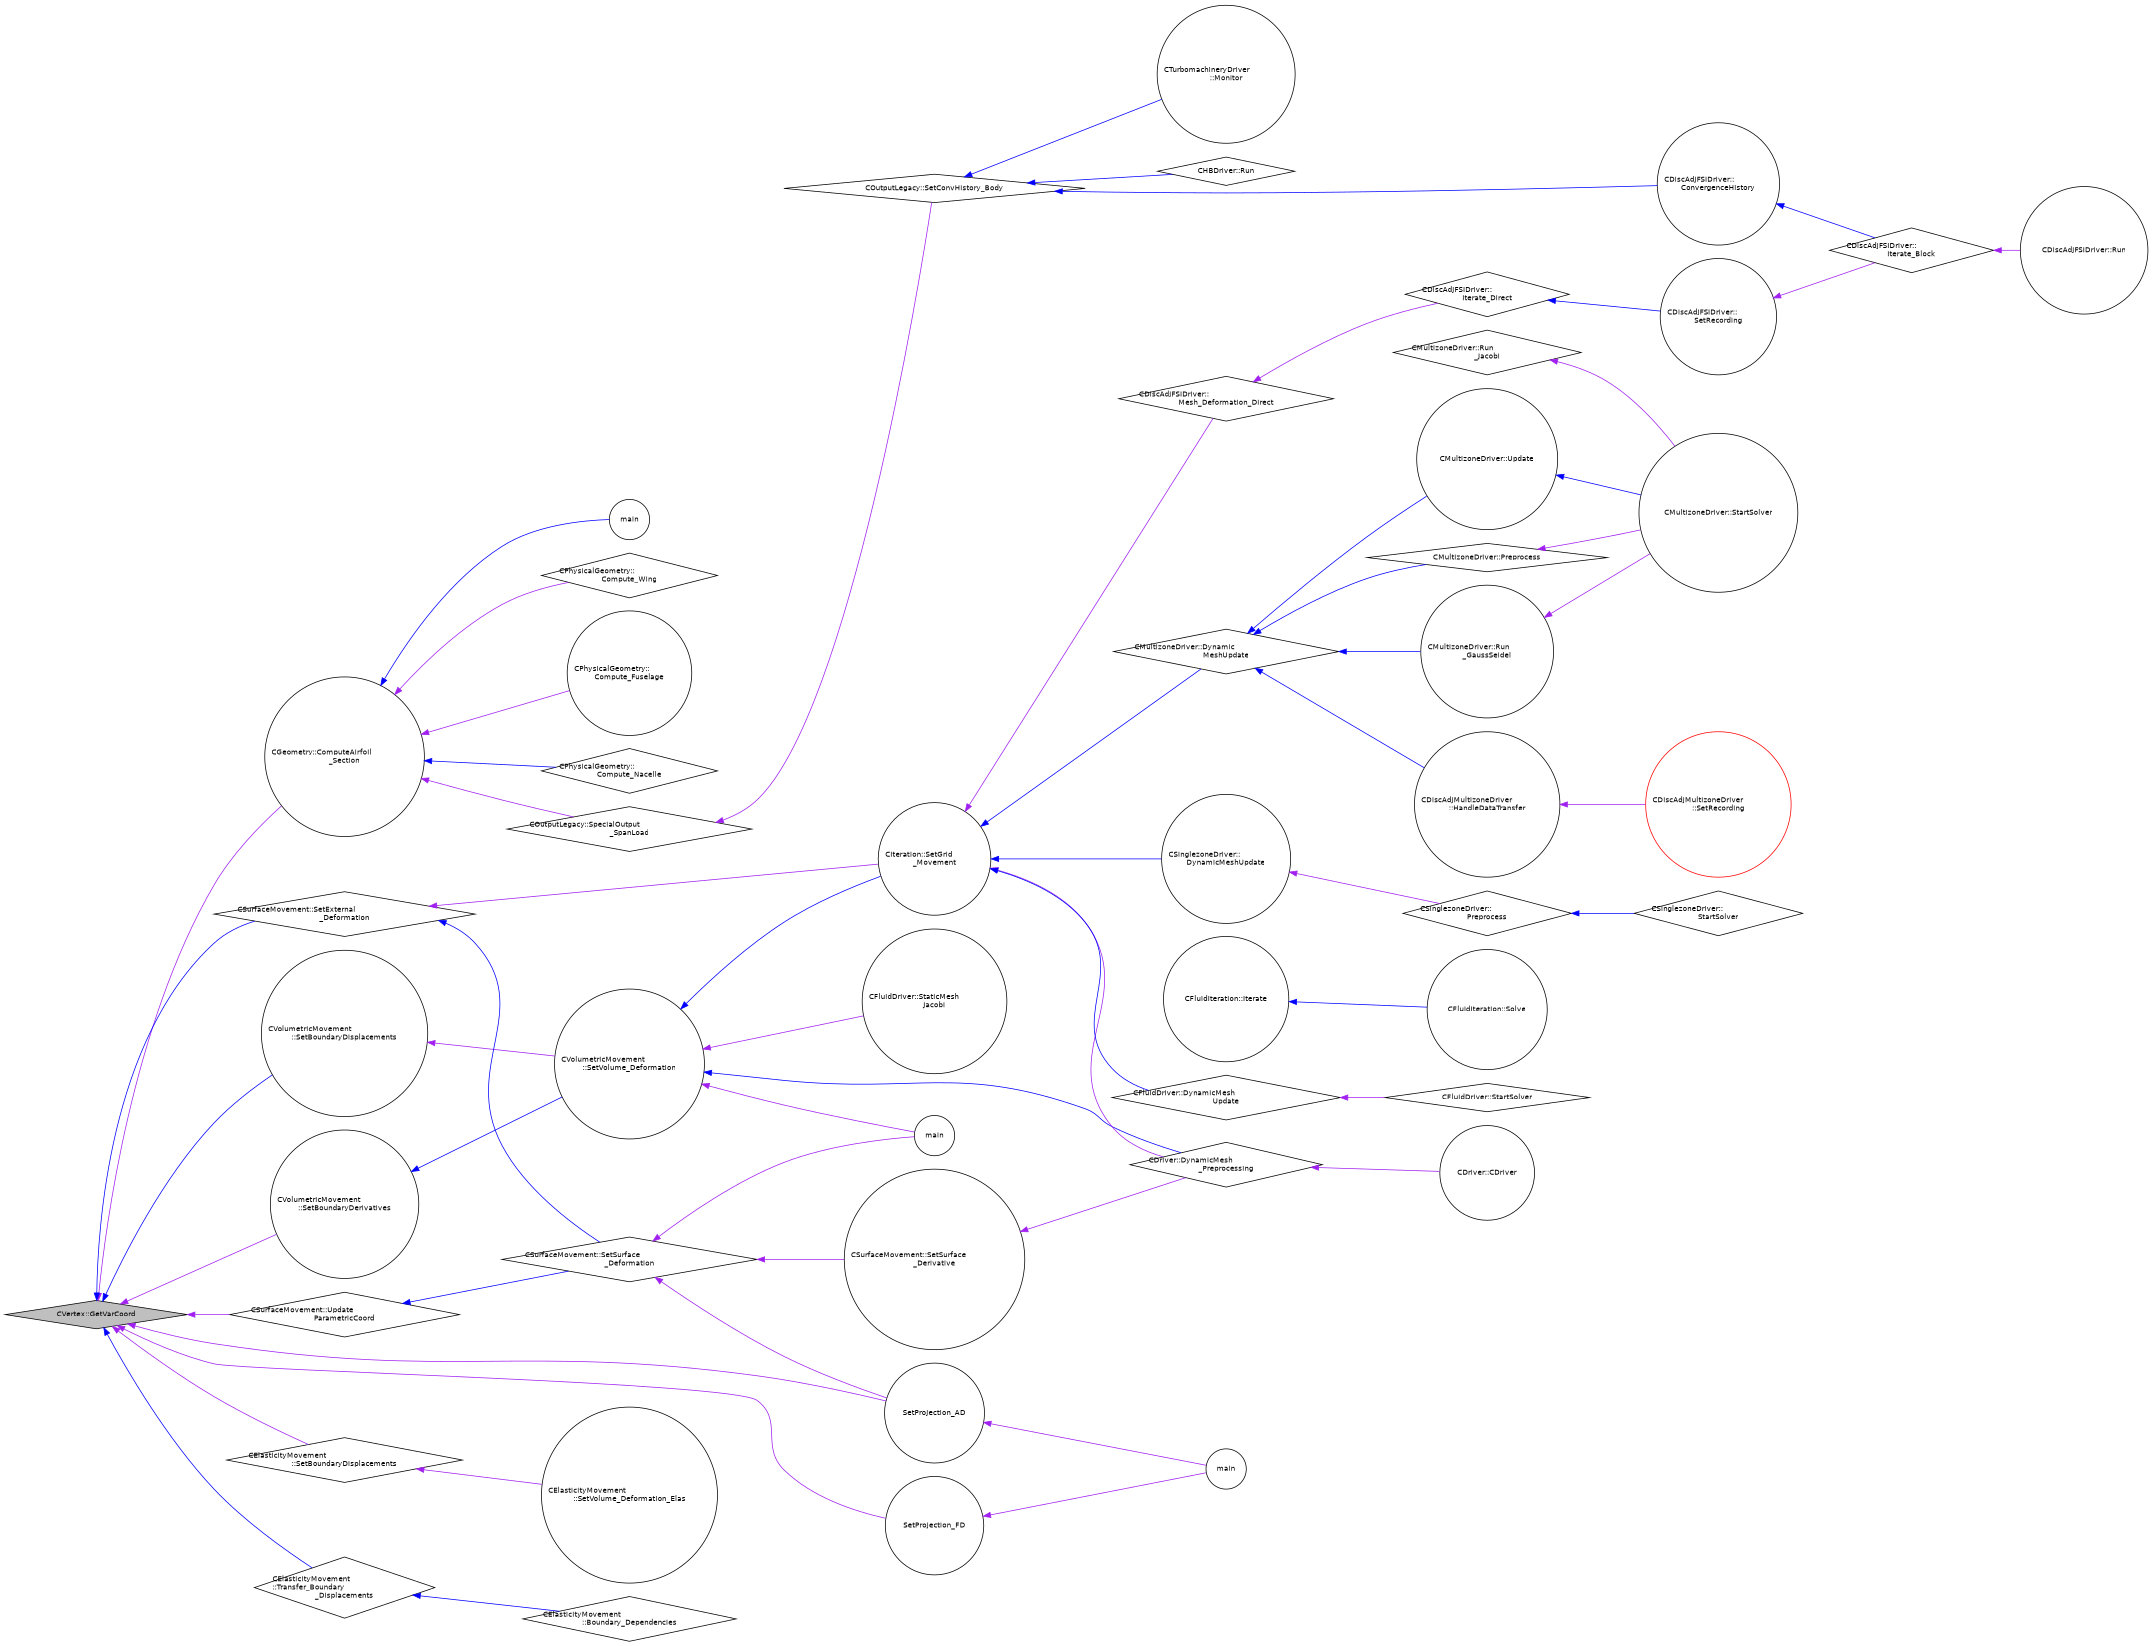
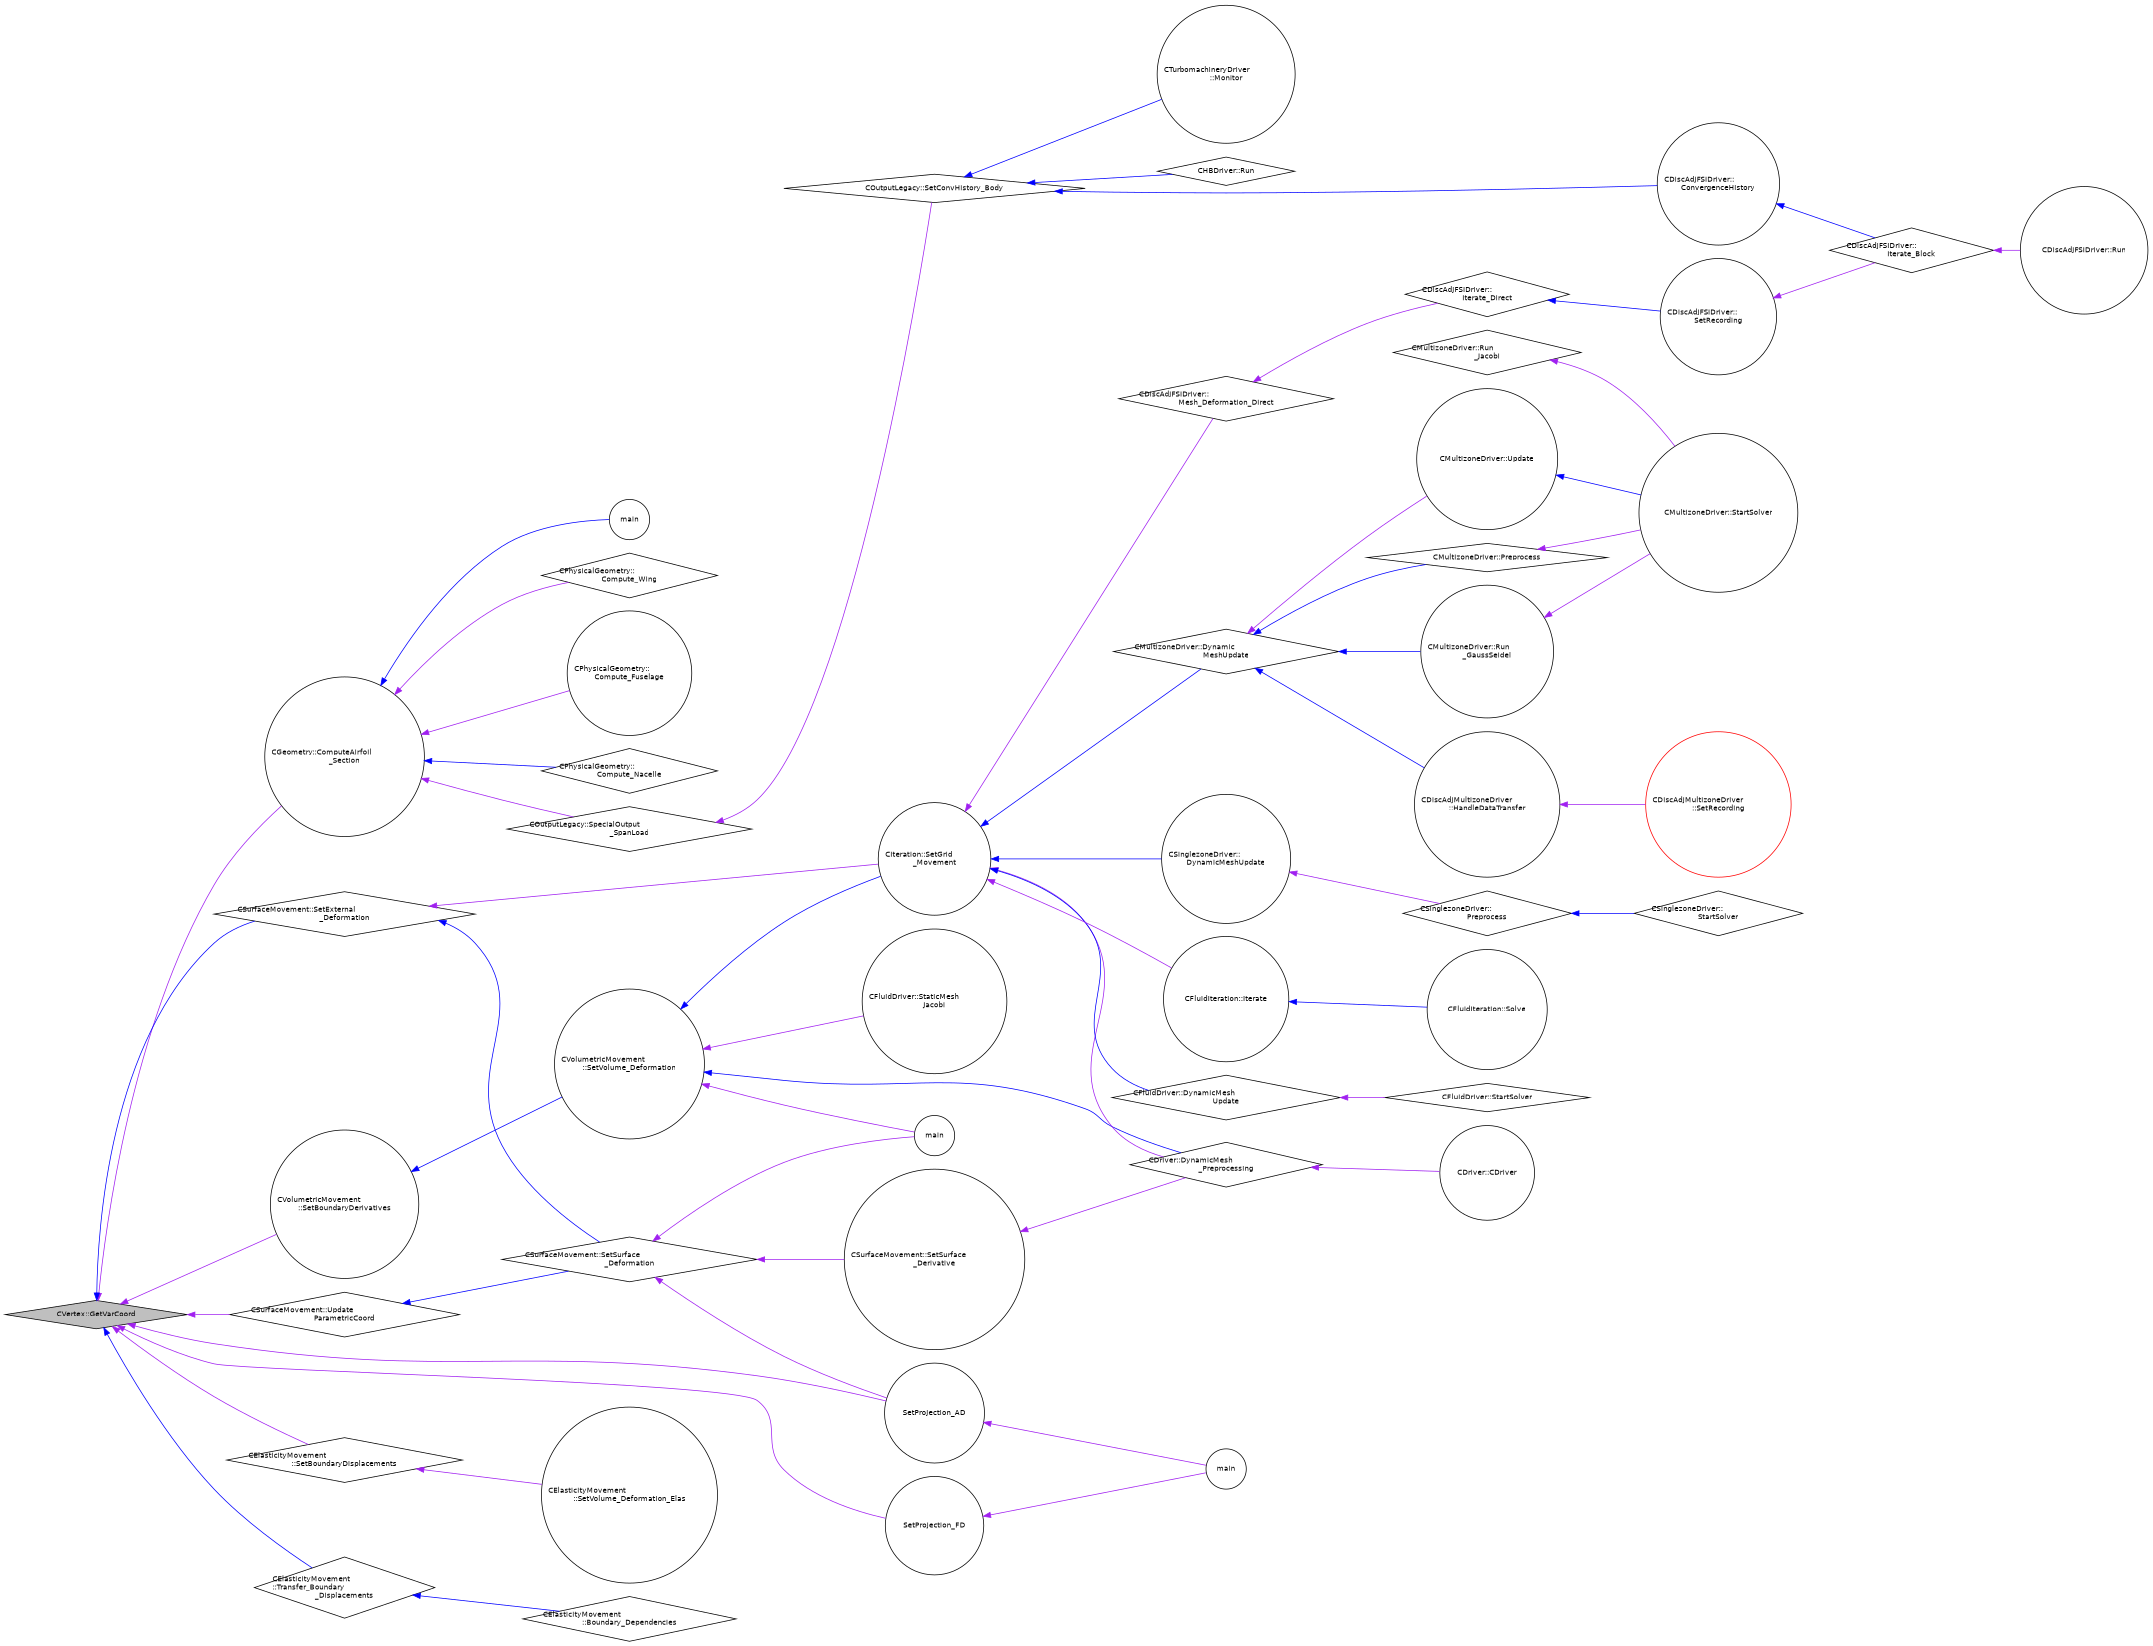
edge "CMultizoneDriver::Update" -> "CMultizoneDriver::Dynamic MeshUpdate": color blue -> purple
edge "CFluidIteration::Iterate" -> "CIteration::SetGrid _Movement": added
node "CVolumetricMovement ::SetBoundaryDisplacements": removed
